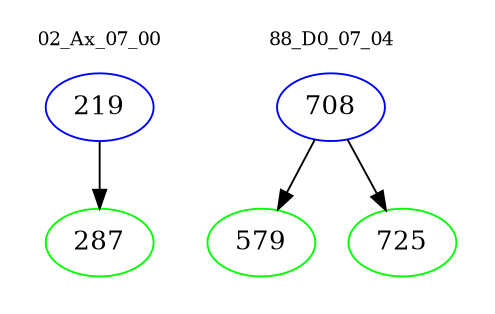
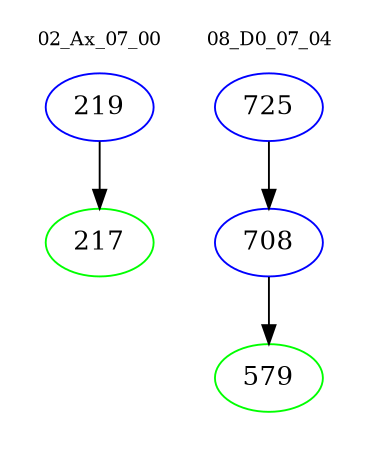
cluster "88_D0_07_04": label "88_D0_07_04" -> "08_D0_07_04"
edge "708" -> "725": reversed
node "287": label "287" -> "217"
node "725": color green -> blue
